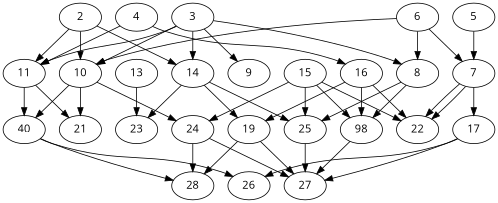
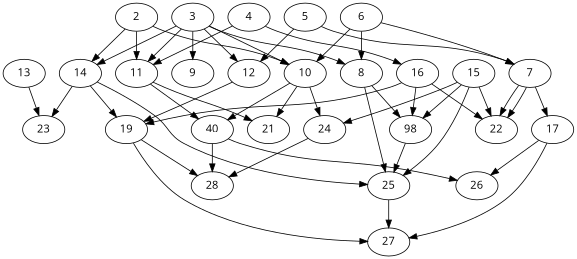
node "12": added
edge "98" -> "27": now "98" -> "25"
edge "24" -> "27": removed
